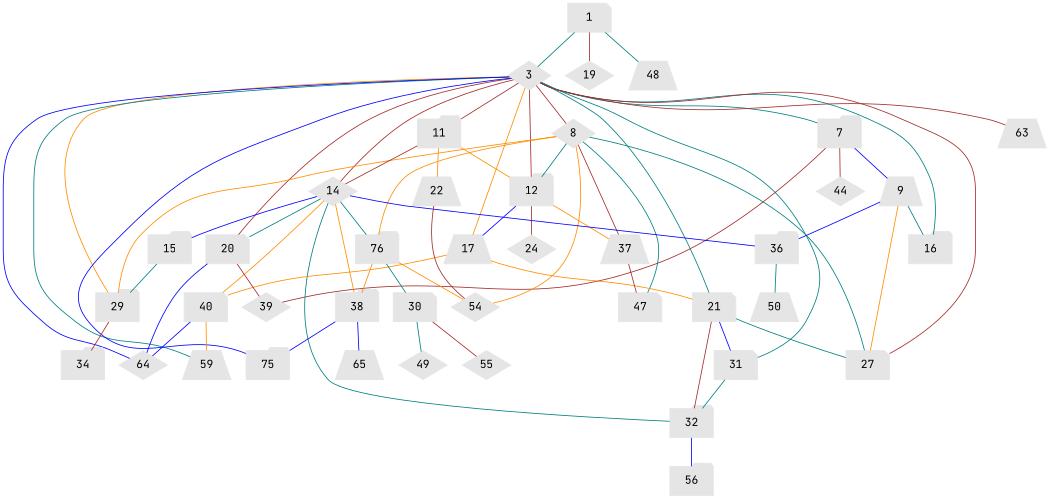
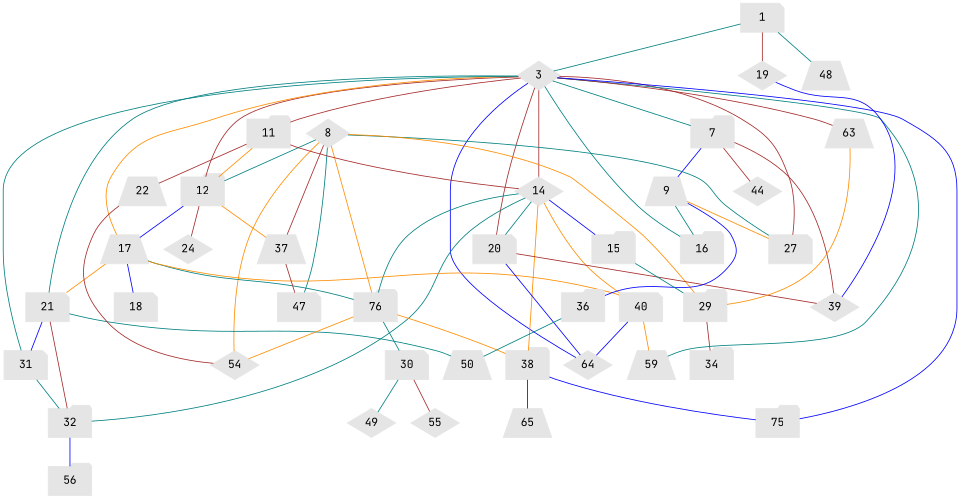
edge "3" -- "8": removed
edge "3" -- "29": now "63" -- "29"
edge "19" -- "39": added
edge "11" -- "22": color darkorange -> brown
edge "14" -- "36": removed
edge "17" -- "76": added
node "18": added
edge "21" -- "27": now "21" -- "50"
